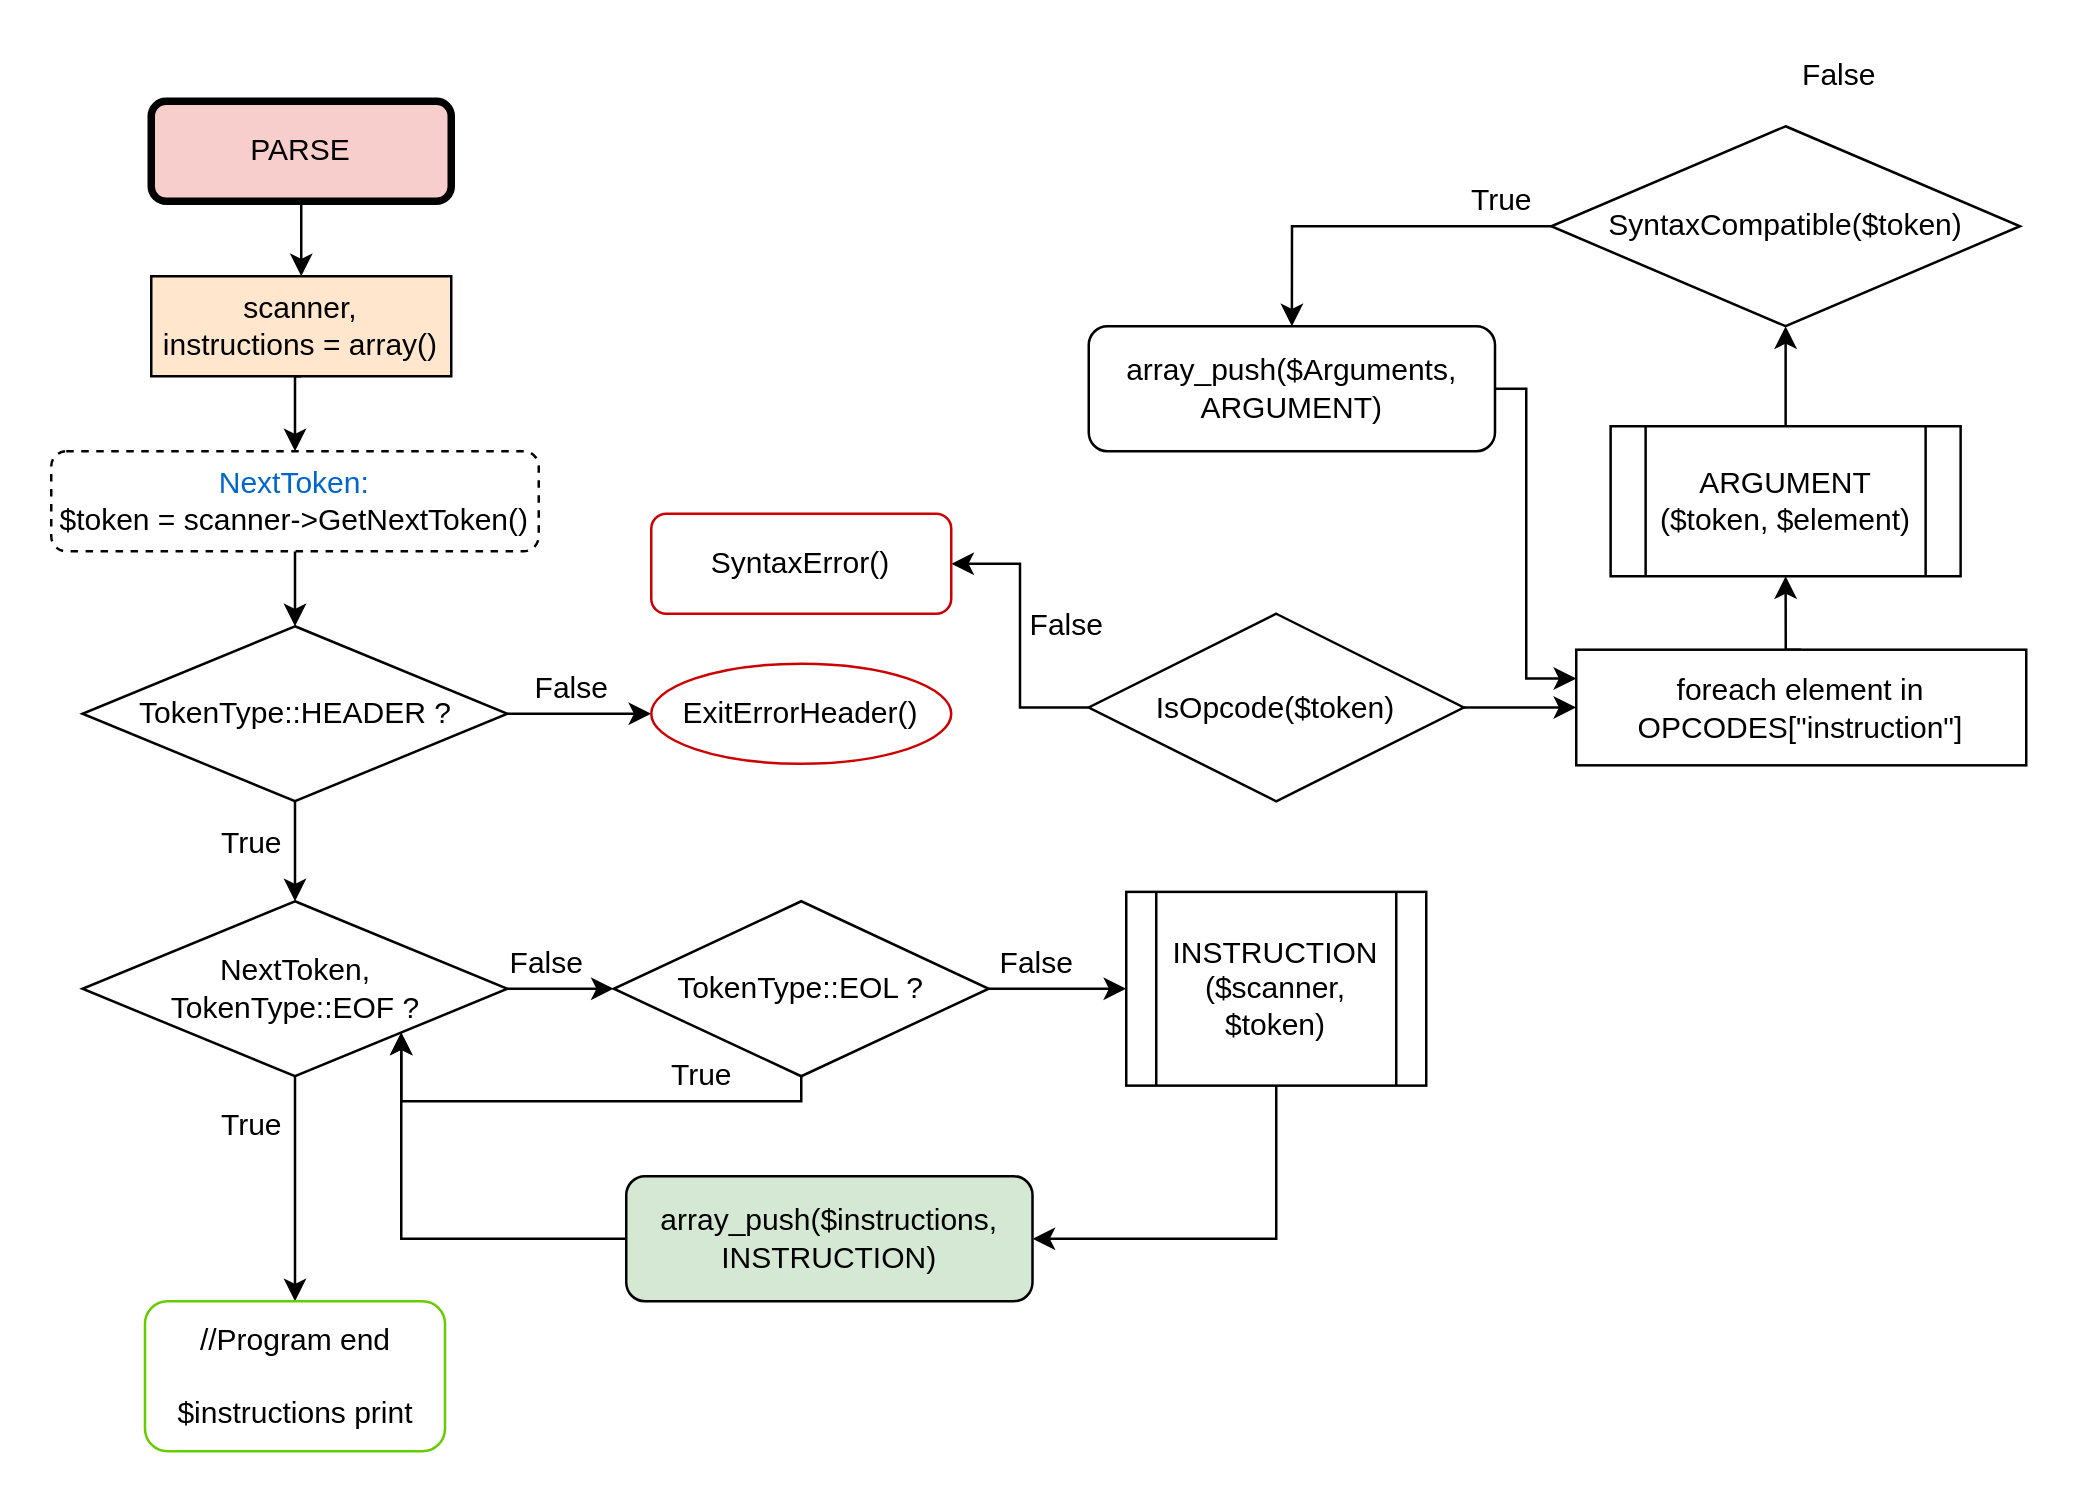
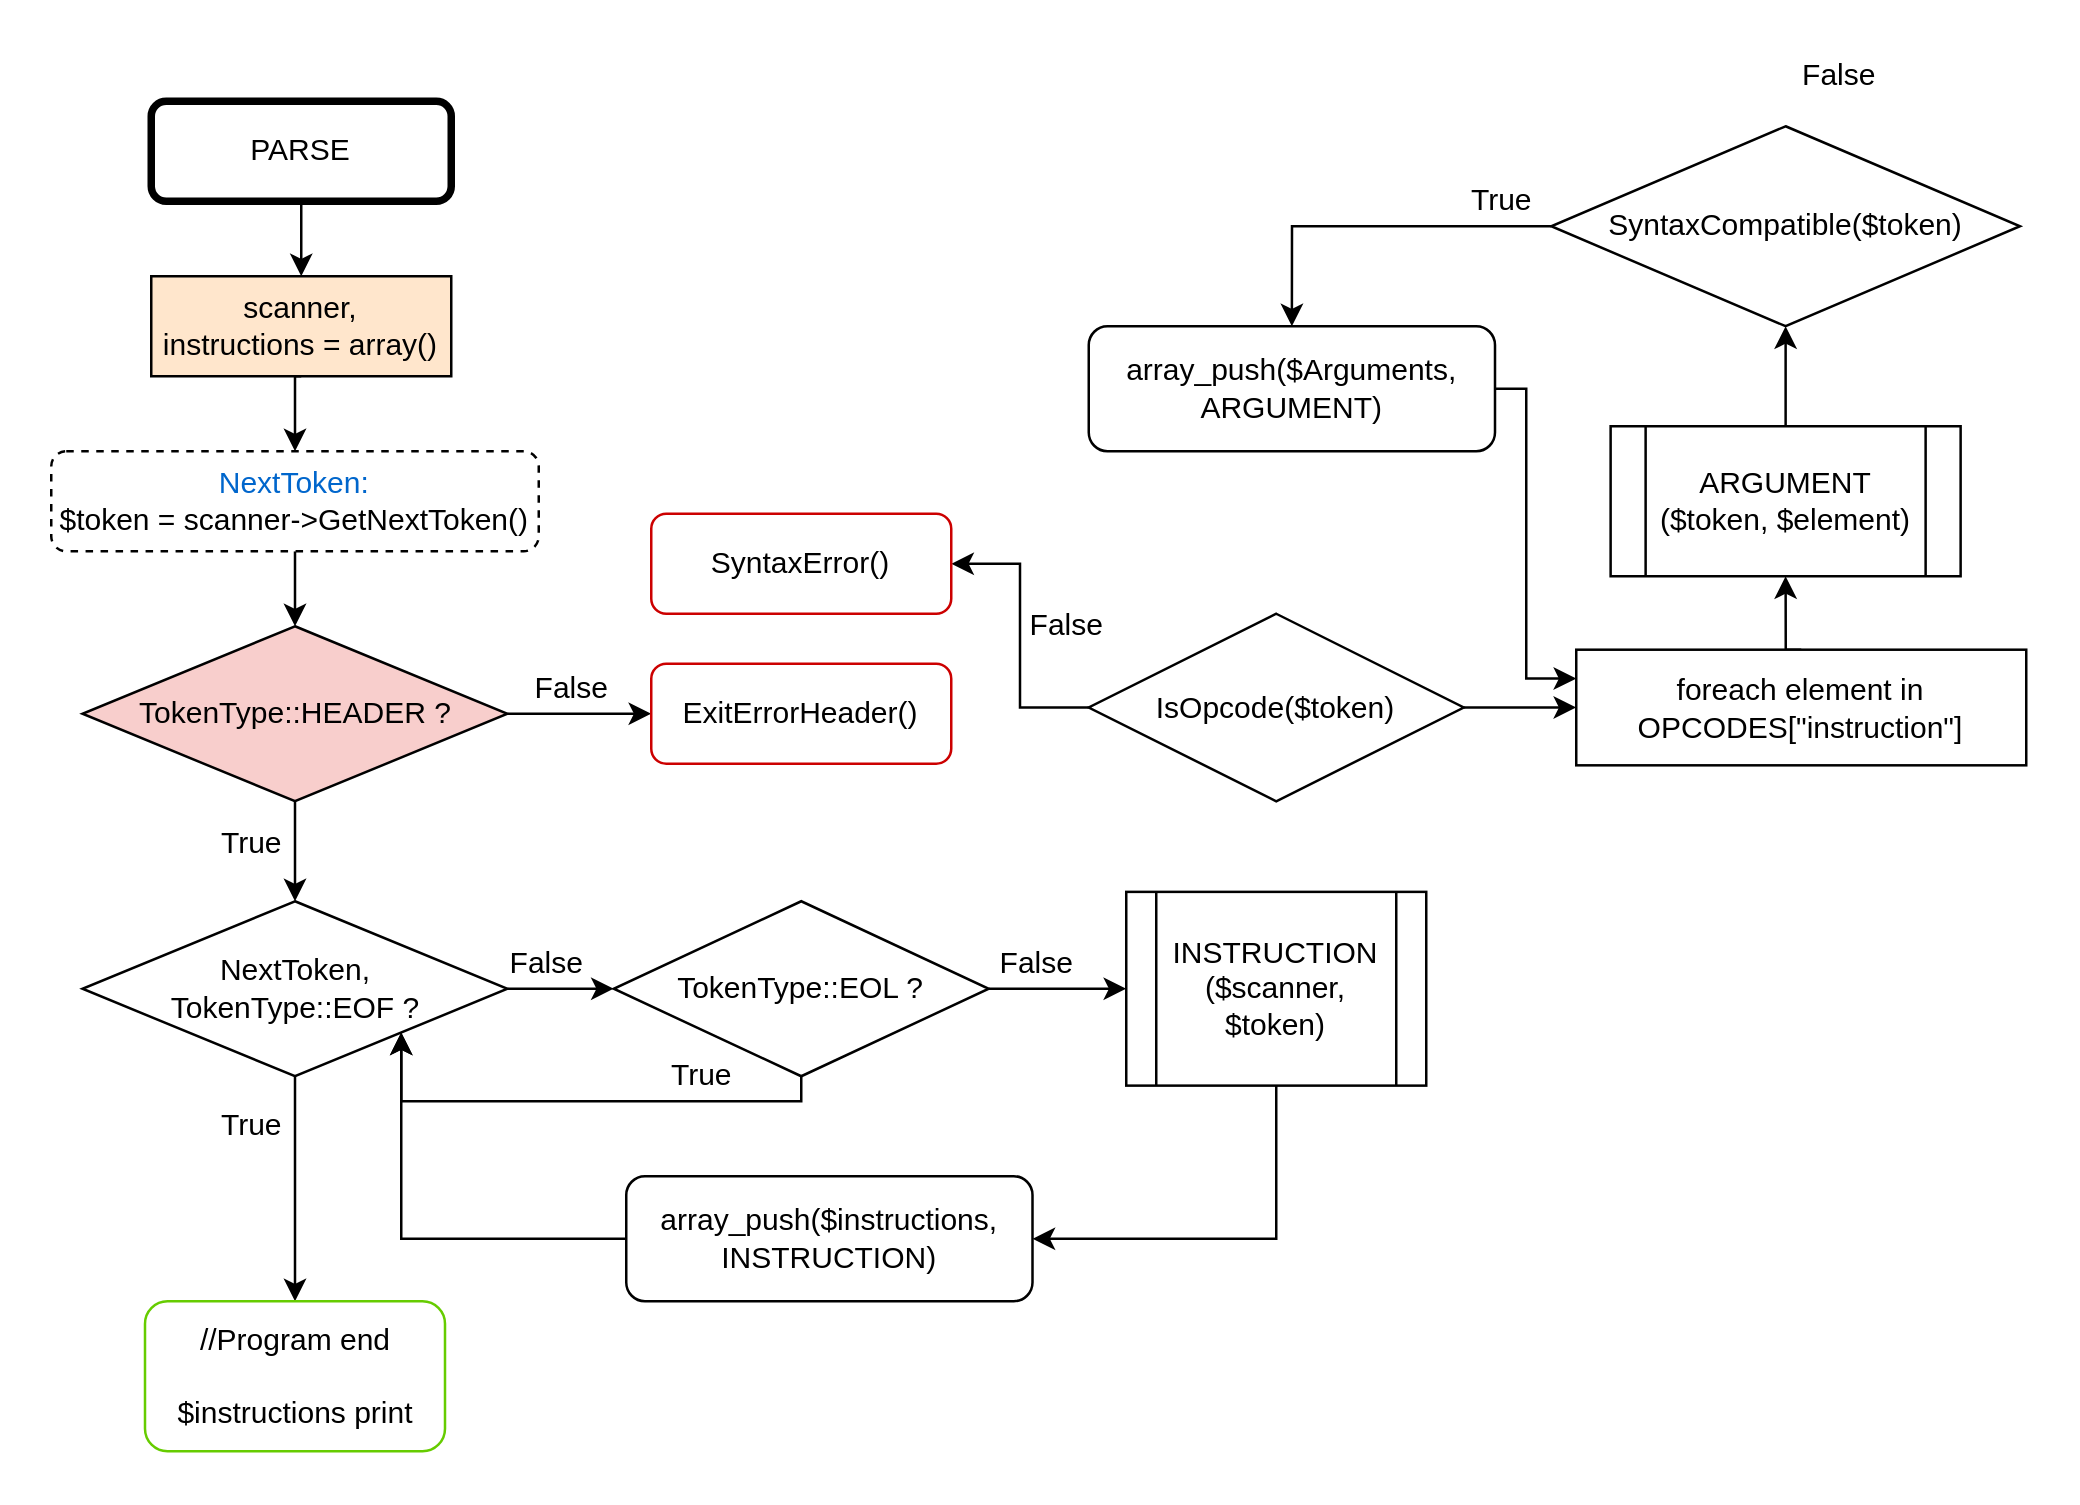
node "PARSE": fillcolor #f8cecc -> #ffffff
node "TokenType::HEADER ?": fillcolor #ffffff -> #f8cecc
node "ExitErrorHeader()": shape ellipse -> rounded rectangle
node "array_push($instructions, INSTRUCTION)": fillcolor #d5e8d4 -> #ffffff
